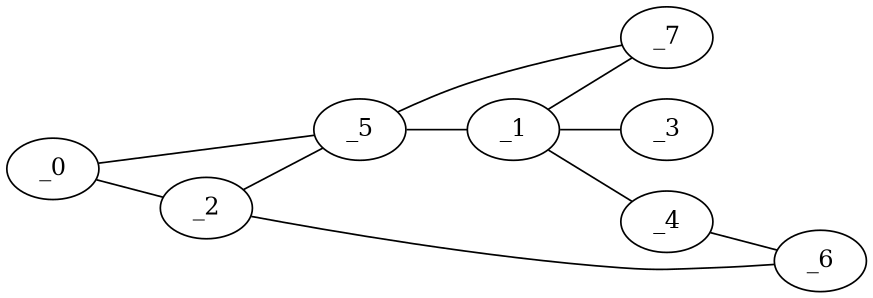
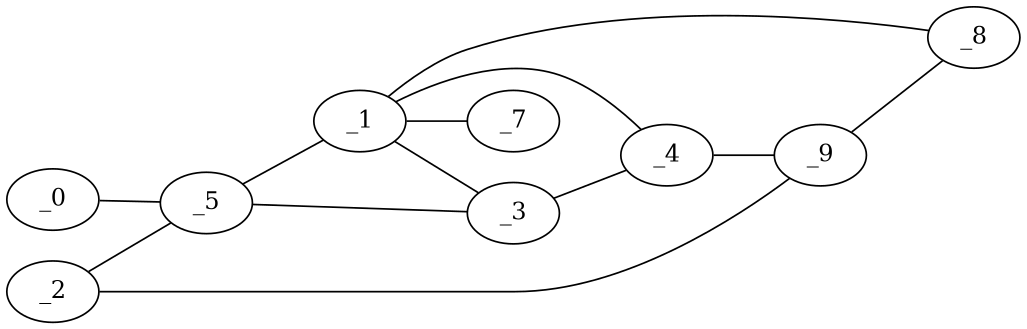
node "_8": added
edge "_7" -- "_5": now "_3" -- "_5"
edge "_4" -- "_3": added
edge "_0" -- "_2": removed
node "_6": label "_6" -> "_9"
